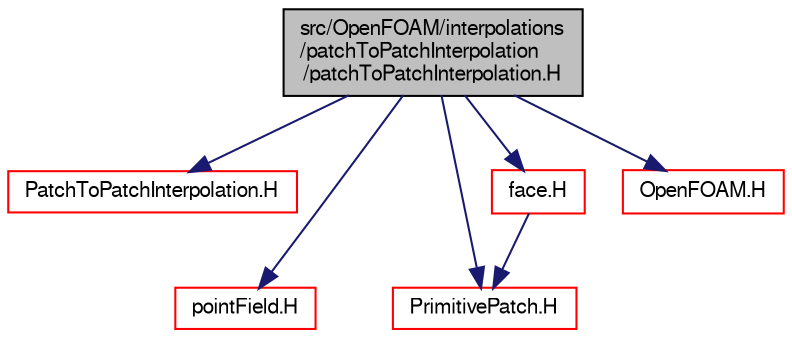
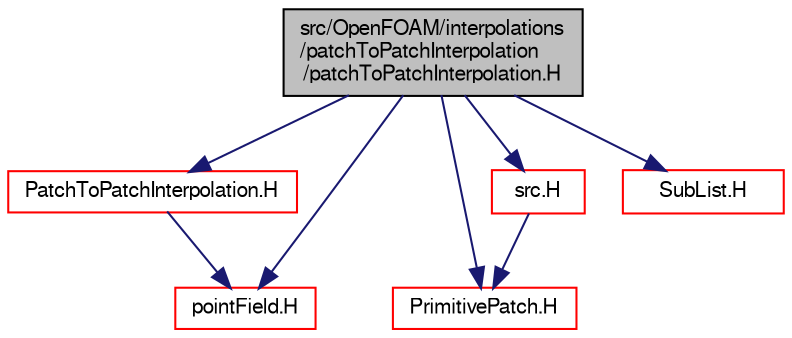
node "face.H": label "face.H" -> "src.H"
node "OpenFOAM.H": label "OpenFOAM.H" -> "SubList.H"
edge "PatchToPatchInterpolation.H" -> "pointField.H": added
